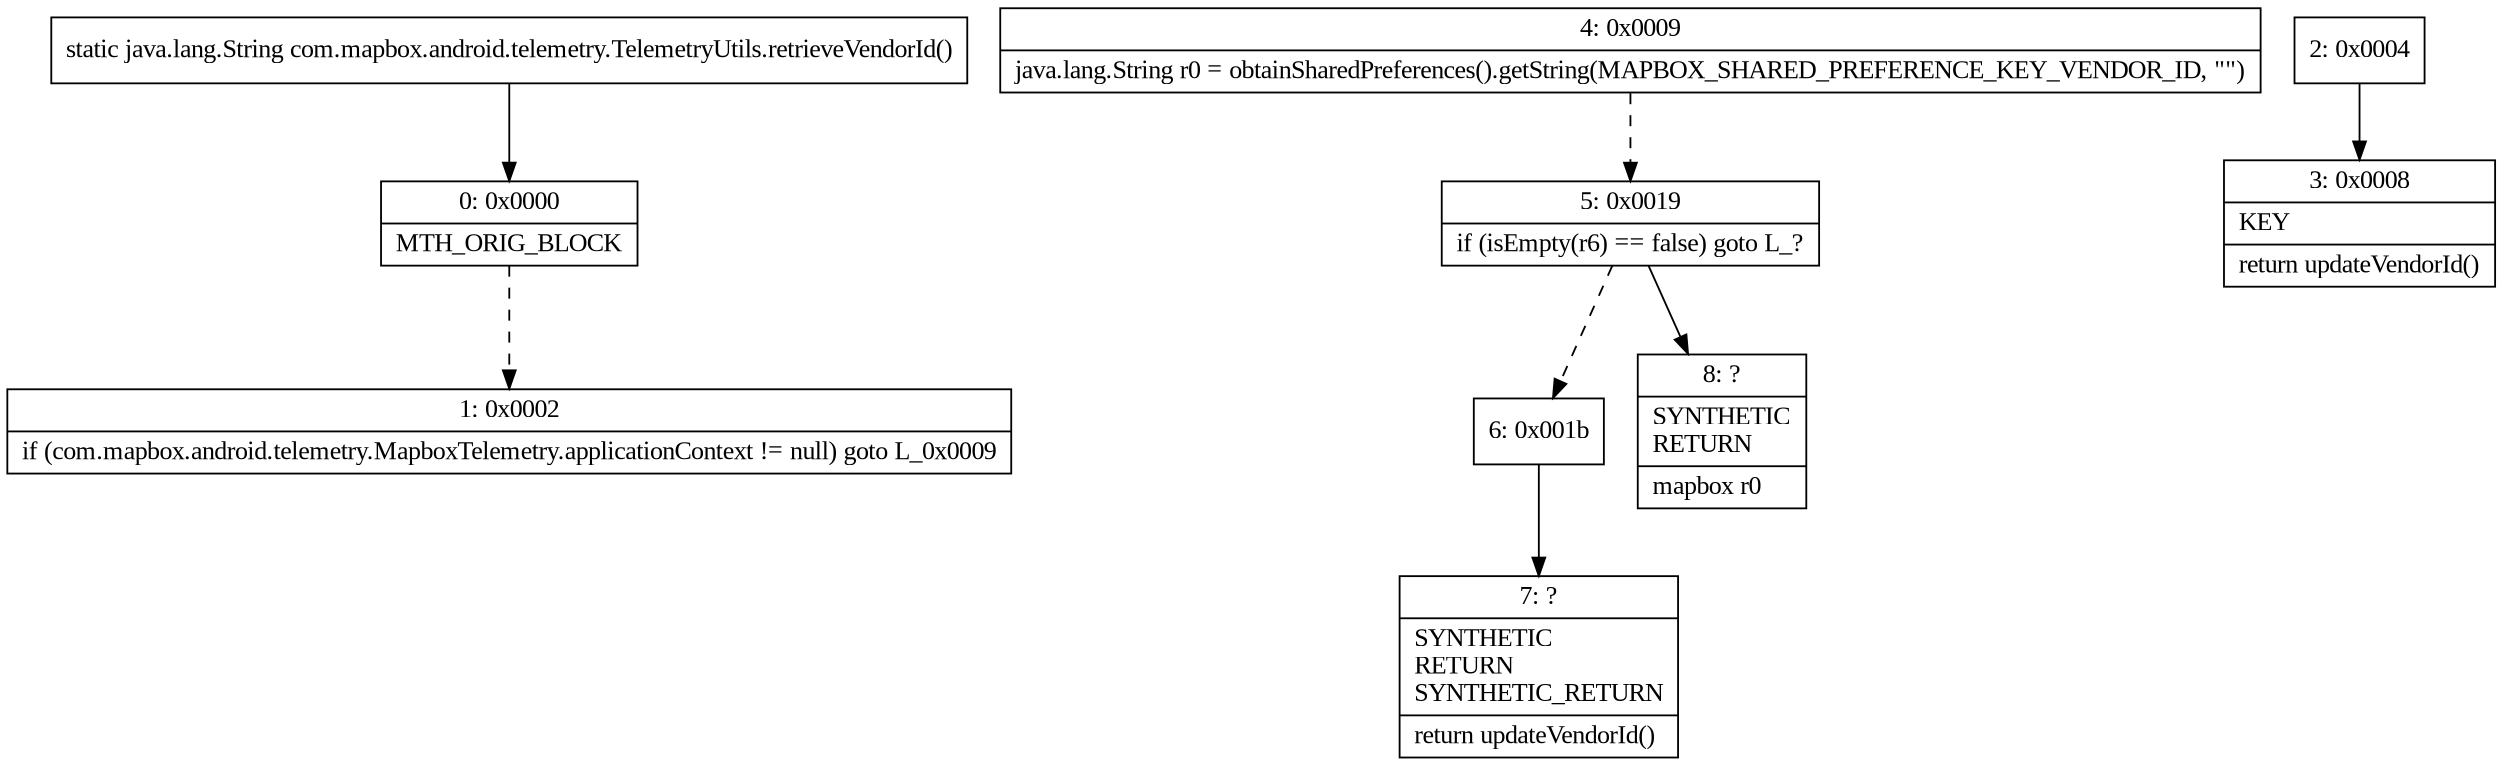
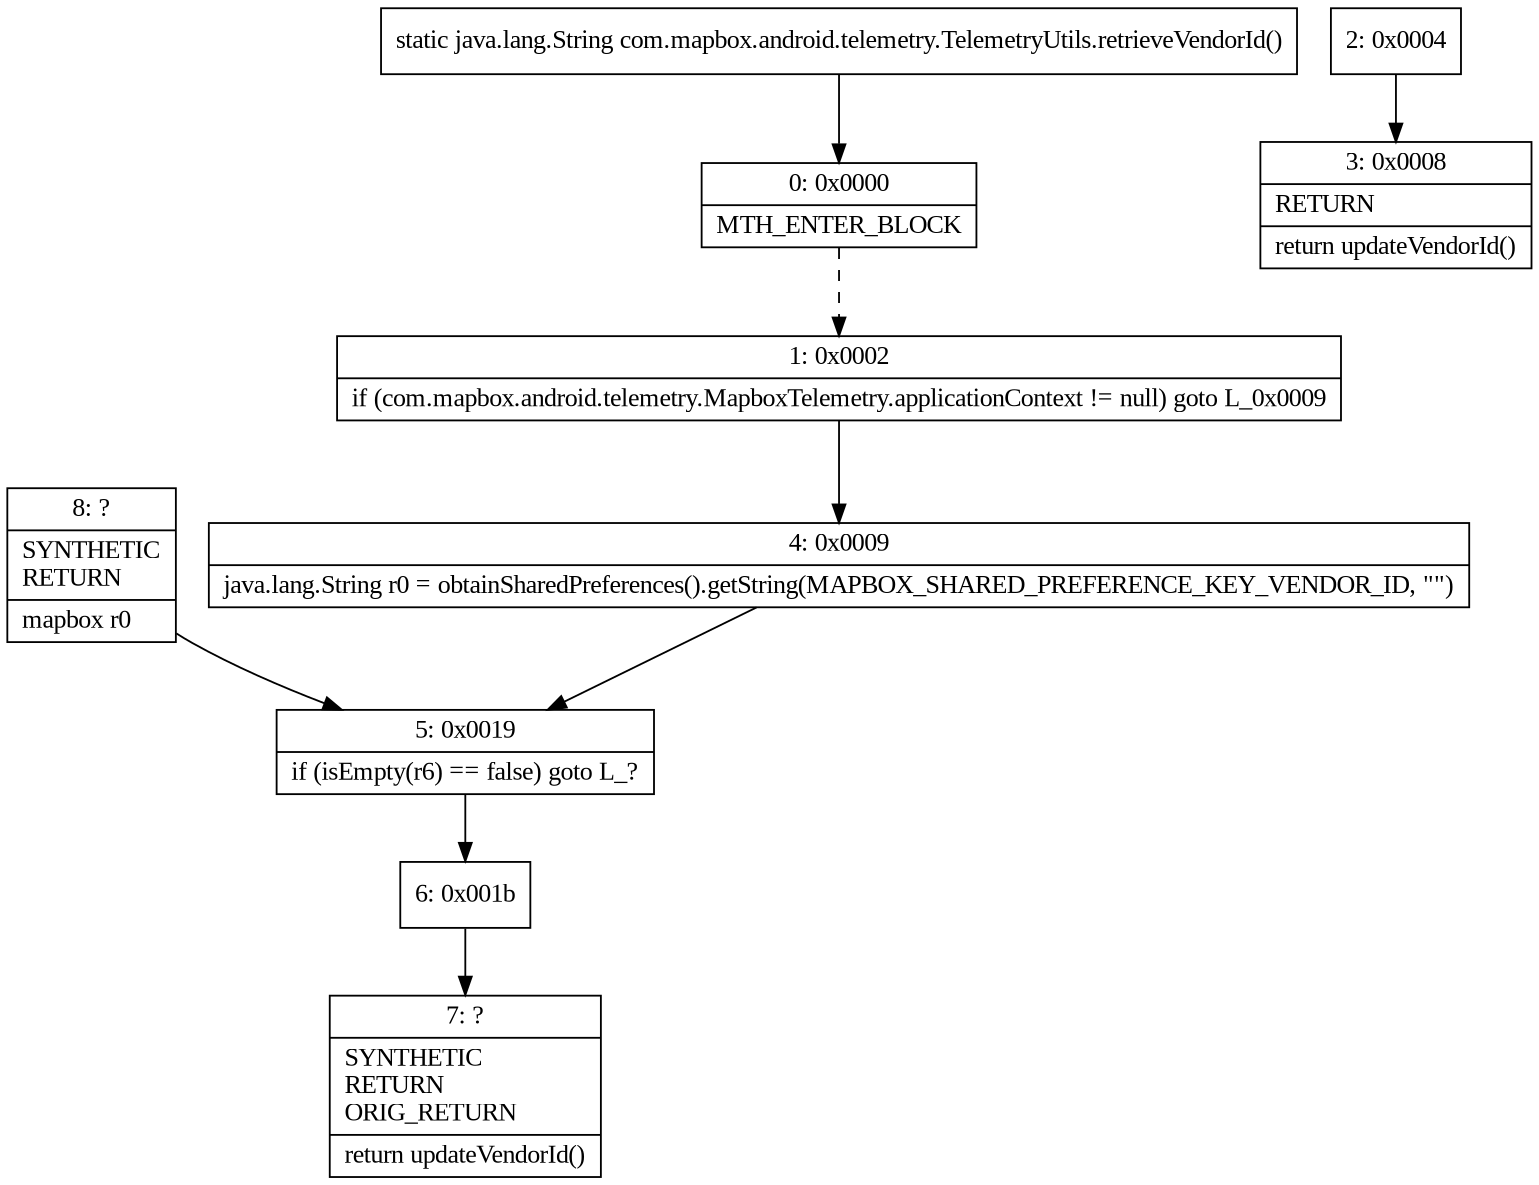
edge "4: 0x0009" -> "5: 0x0019": style dashed -> solid
node "3: 0x0008": text "KEY" -> "RETURN"
node "0: 0x0000": text "MTH_ORIG_BLOCK" -> "MTH_ENTER_BLOCK"
edge "5: 0x0019" -> "8: ?": reversed
edge "5: 0x0019" -> "6: 0x001b": style dashed -> solid
edge "1: 0x0002" -> "4: 0x0009": added
node "7: ?": text "SYNTHETIC_RETURN" -> "ORIG_RETURN"
